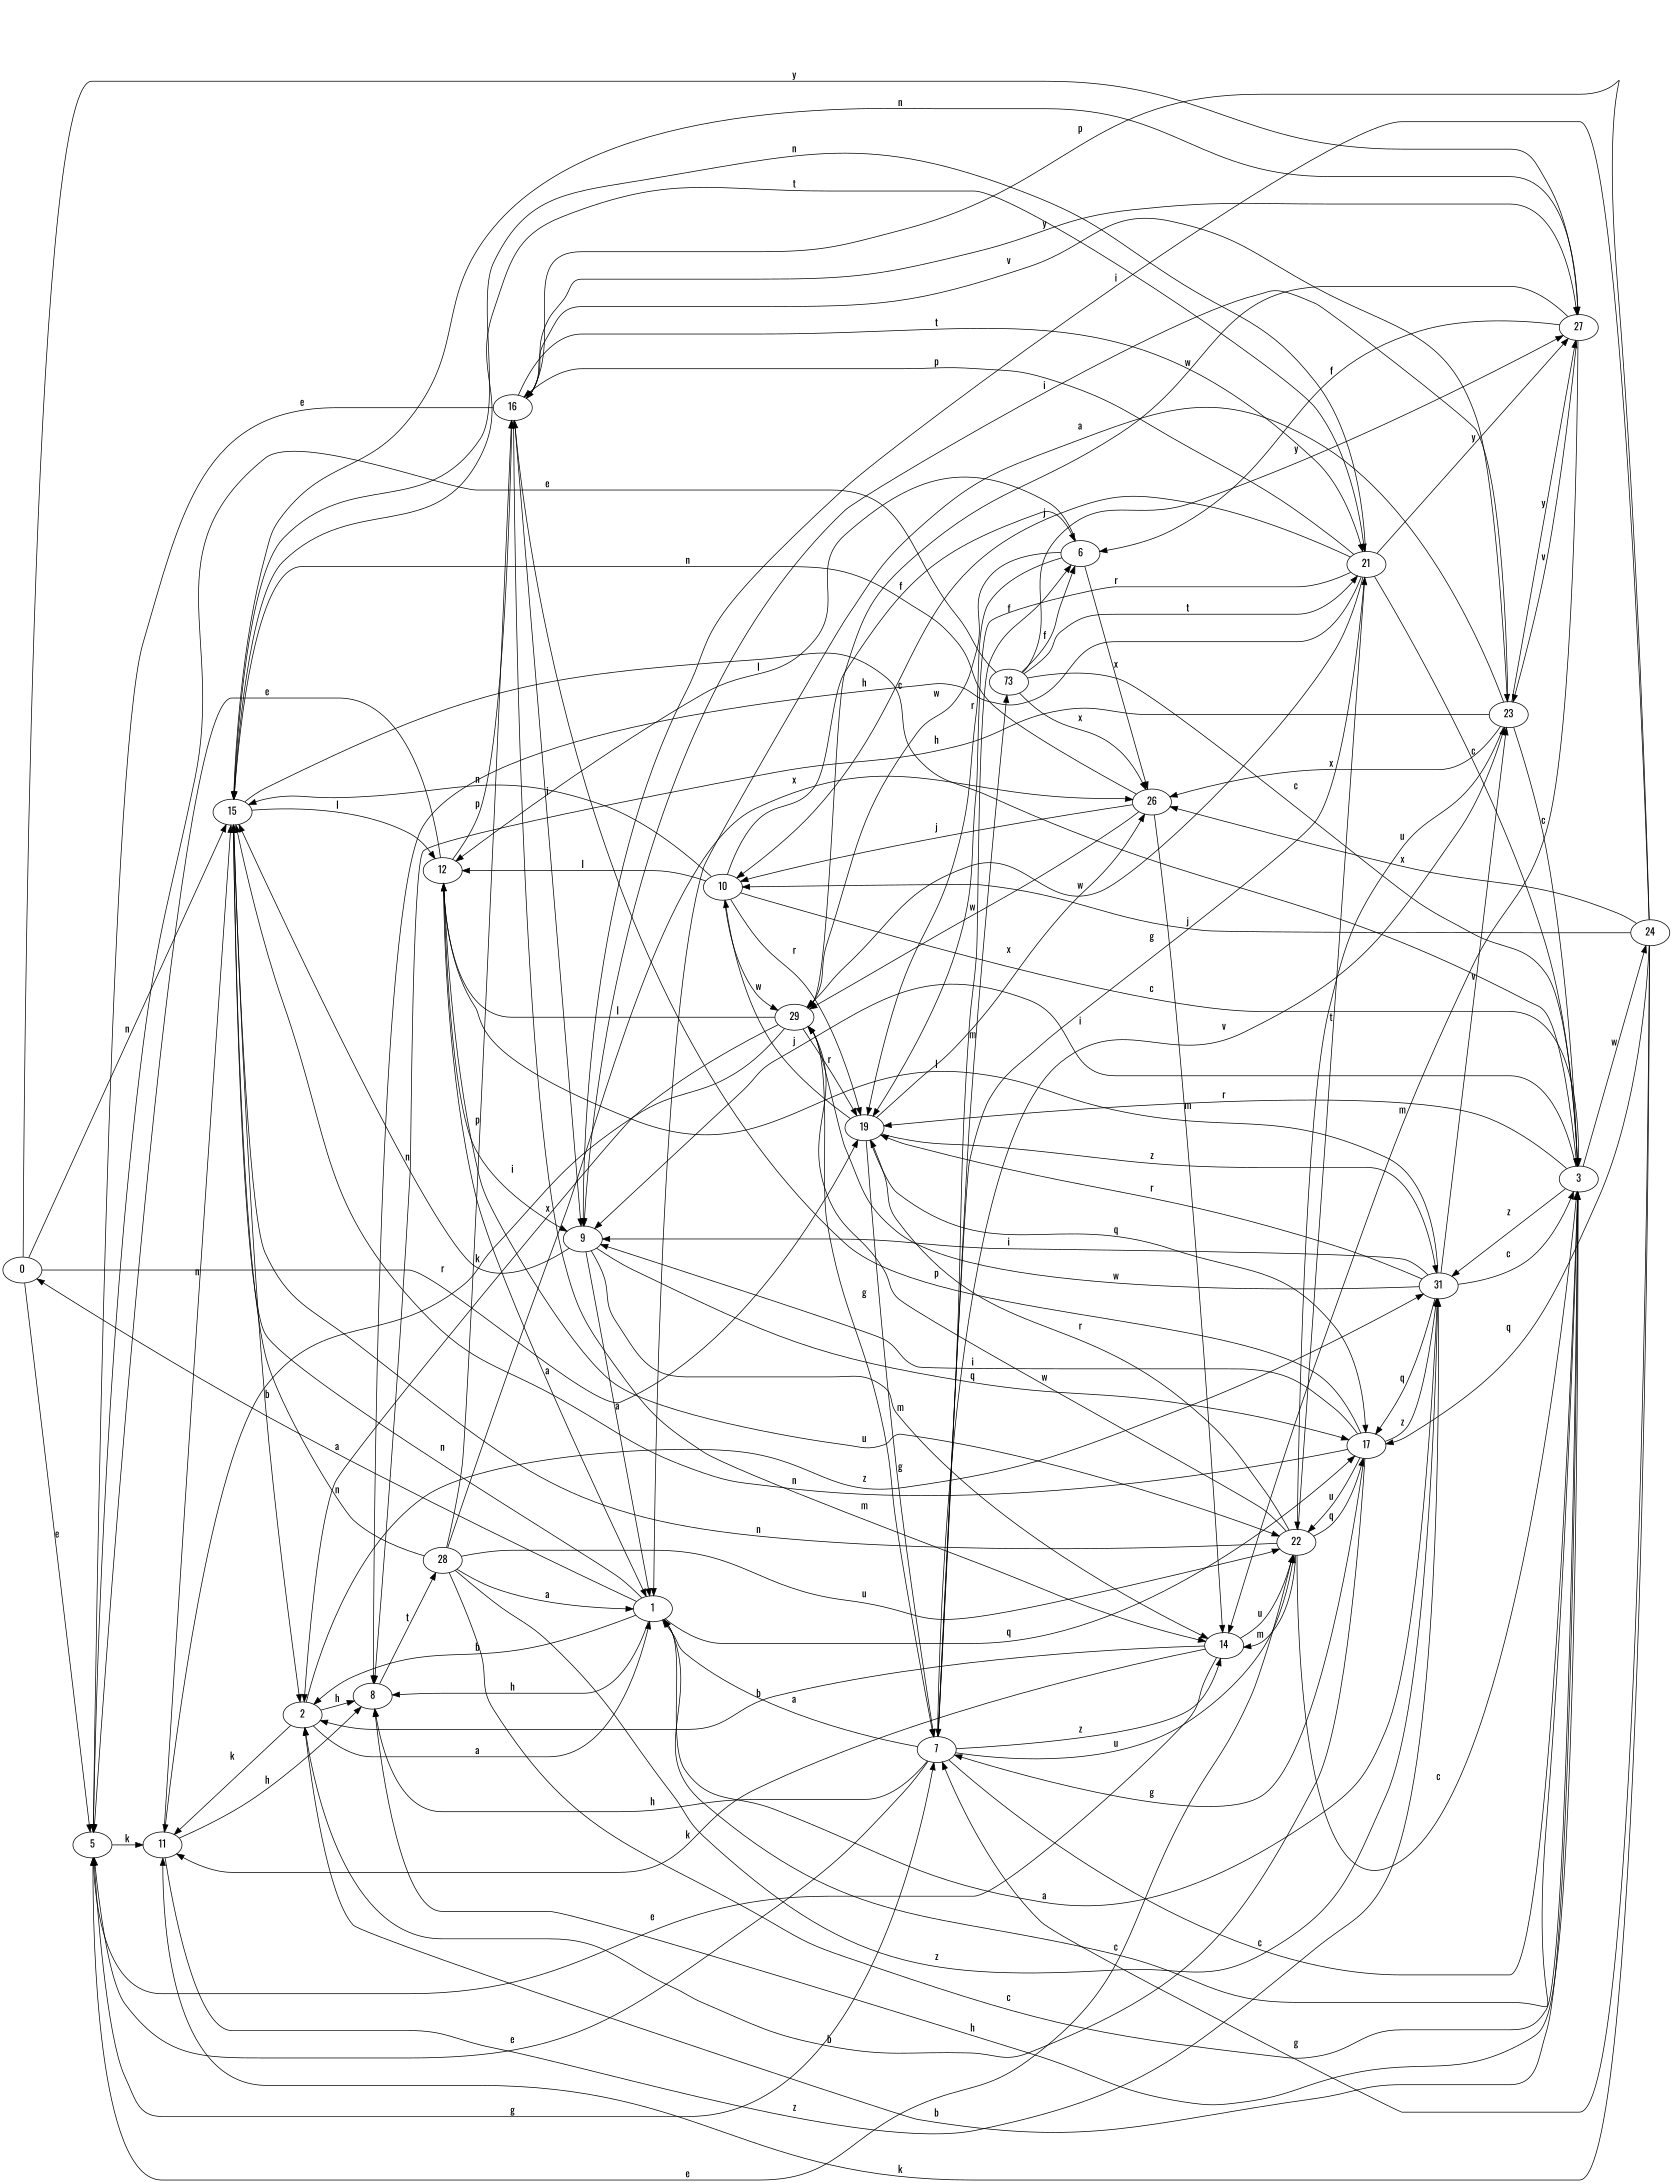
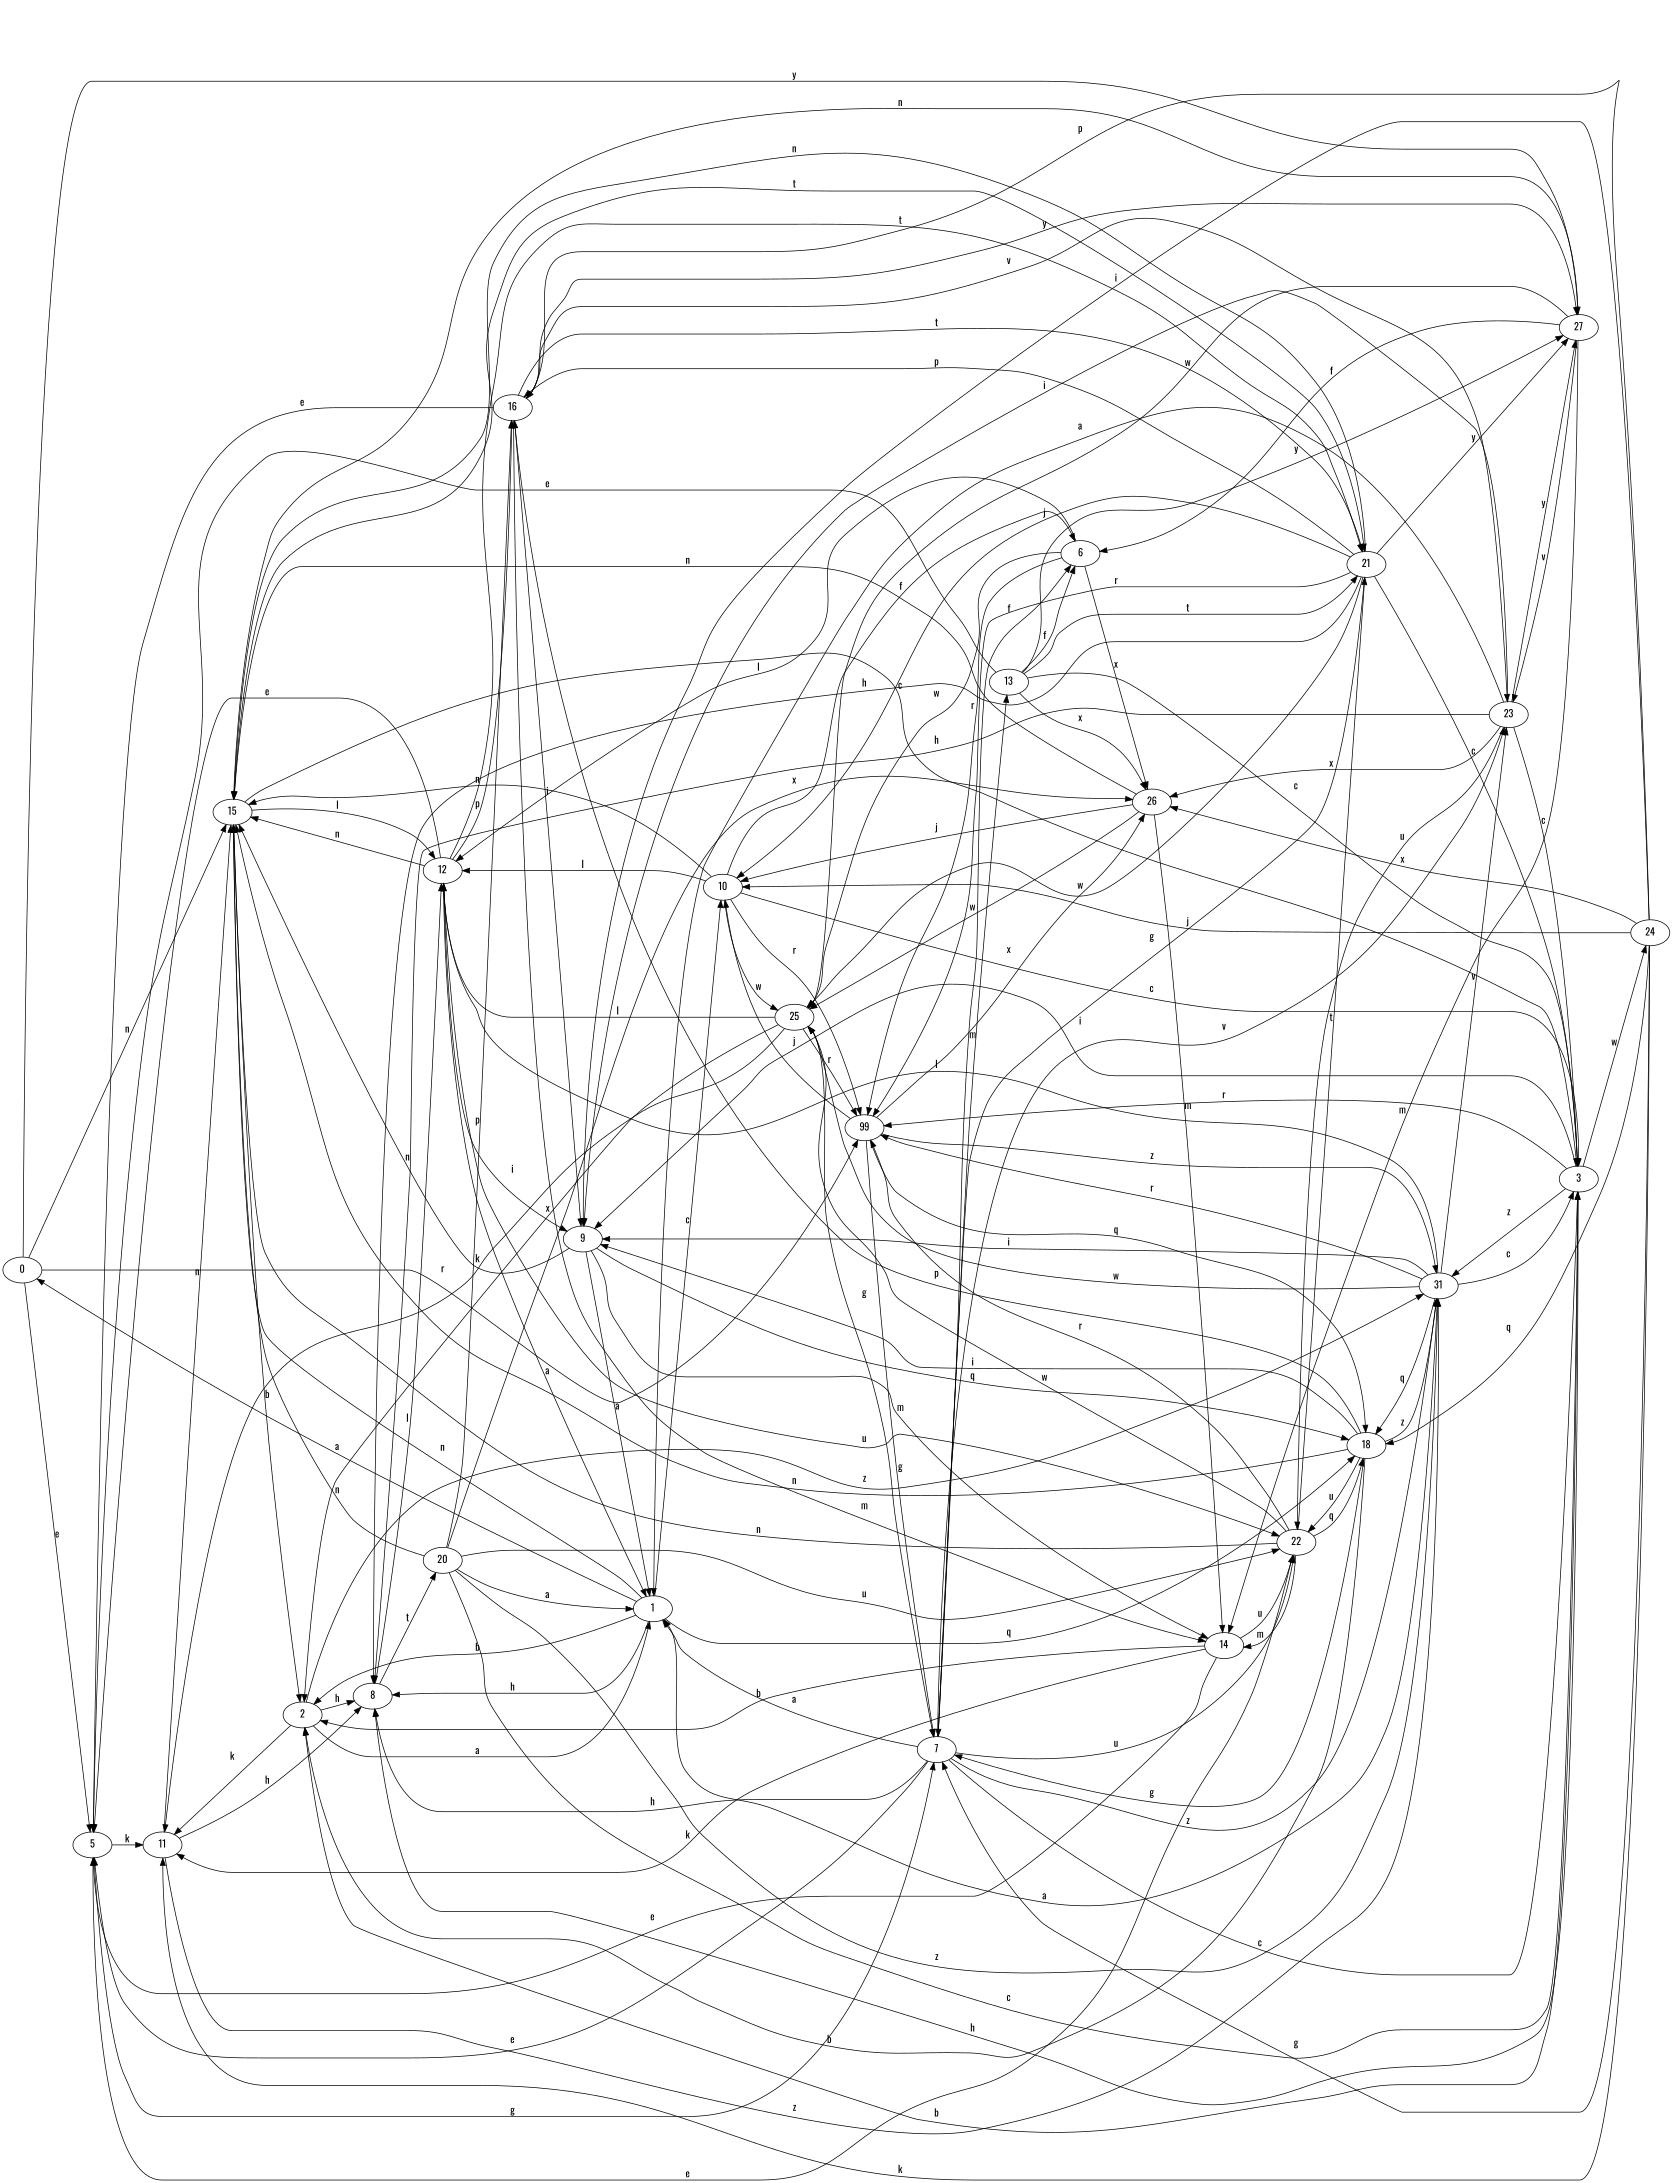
edge "12" -> "21": added, label "t"
node "73": label "73" -> "13"
edge "12" -> "15": added, label "n"
node "29": label "29" -> "25"
node "19": label "19" -> "99"
edge "8" -> "12": added, label "l"
node "17": label "17" -> "18"
node "28": label "28" -> "20"
edge "22" -> "3": removed, label "c"
edge "7" -> "14": now "7" -> "31"
edge "1" -> "3": now "1" -> "10"
